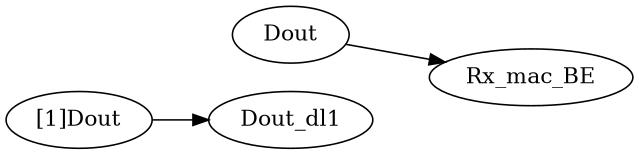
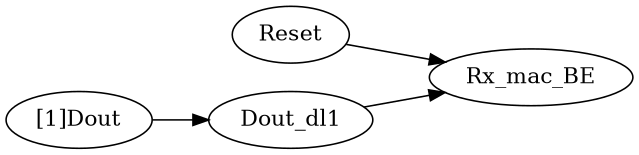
node "Dout": label "Dout" -> "Reset"
edge "Dout_dl1" -> "Rx_mac_BE": added
